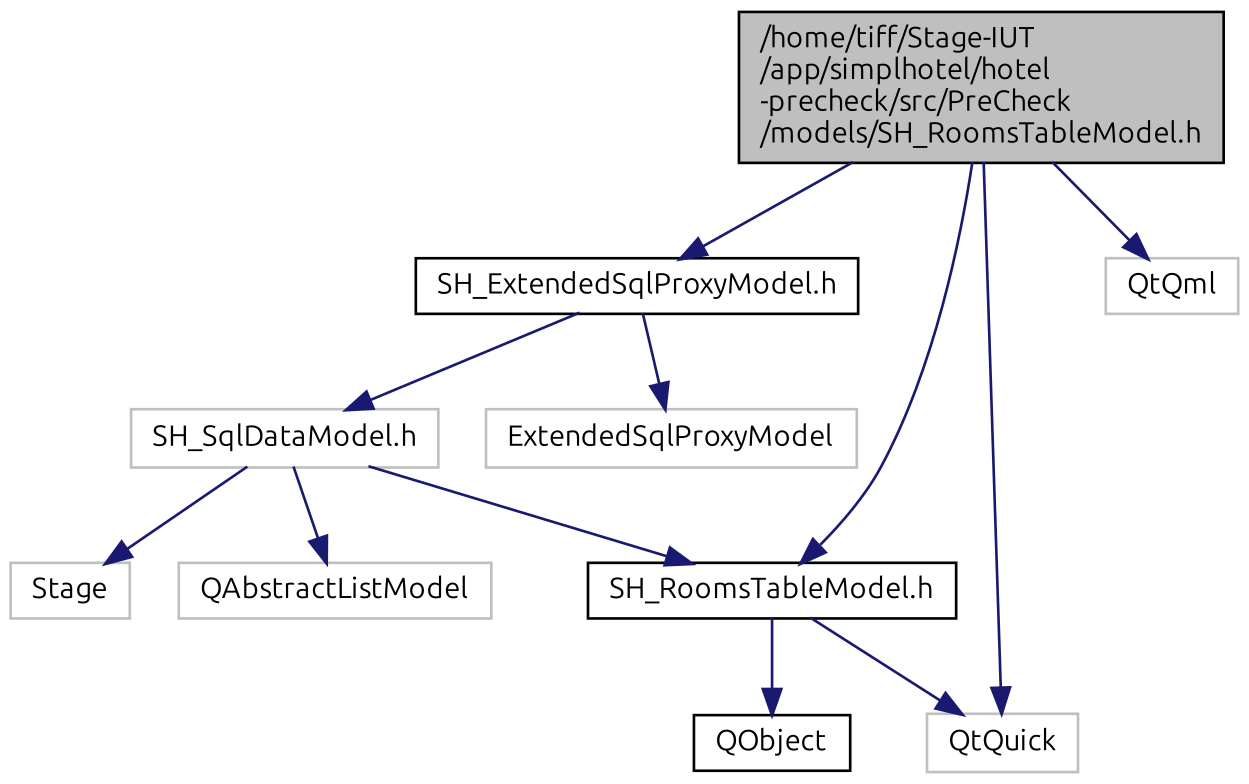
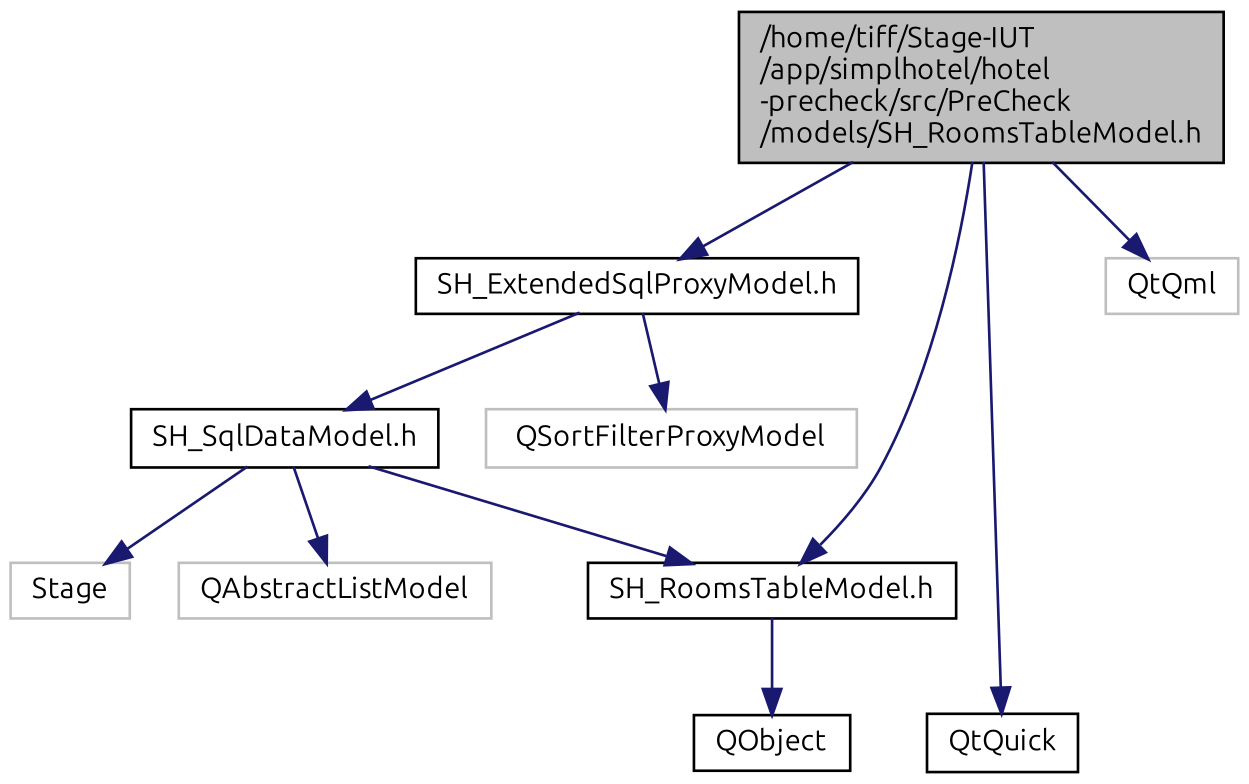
node "SH_SqlDataModel.h": color grey75 -> black
node "ExtendedSqlProxyModel": label "ExtendedSqlProxyModel" -> "QSortFilterProxyModel"
edge "SH_RoomsTableModel.h" -> "QtQuick": removed
node "QtQuick": color grey75 -> black
